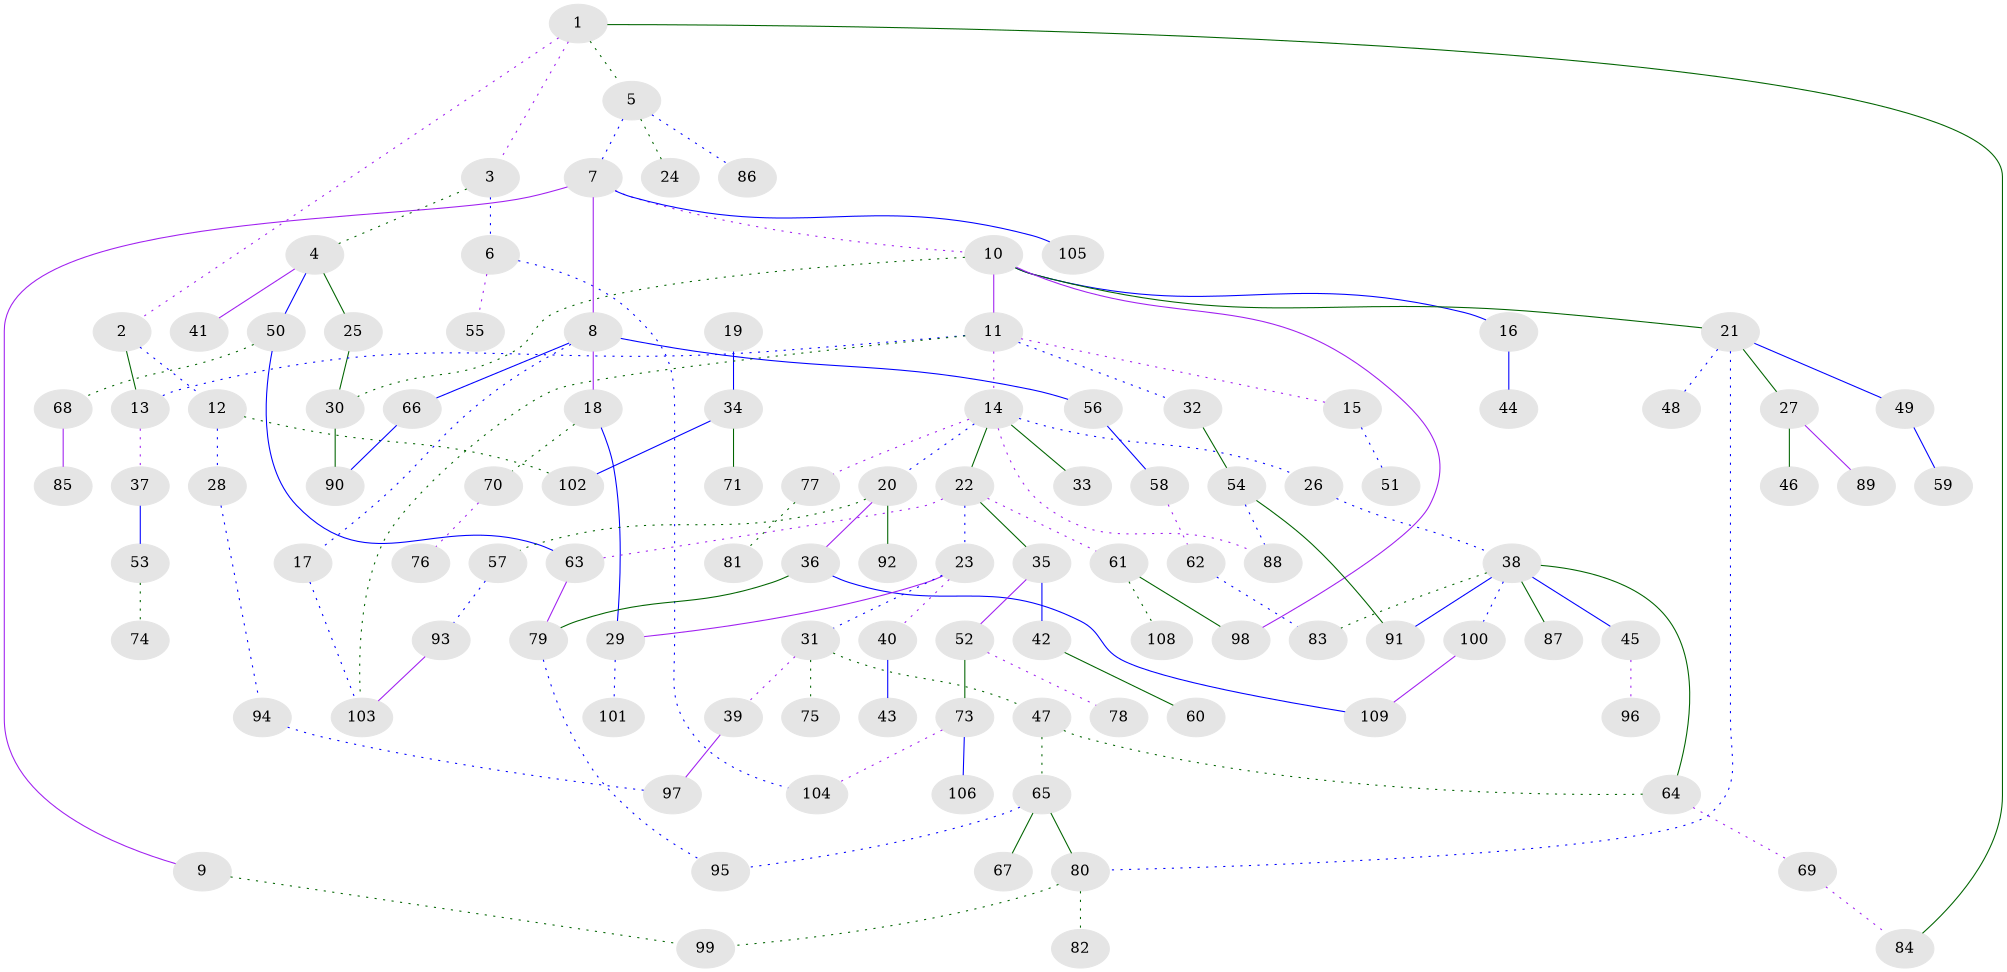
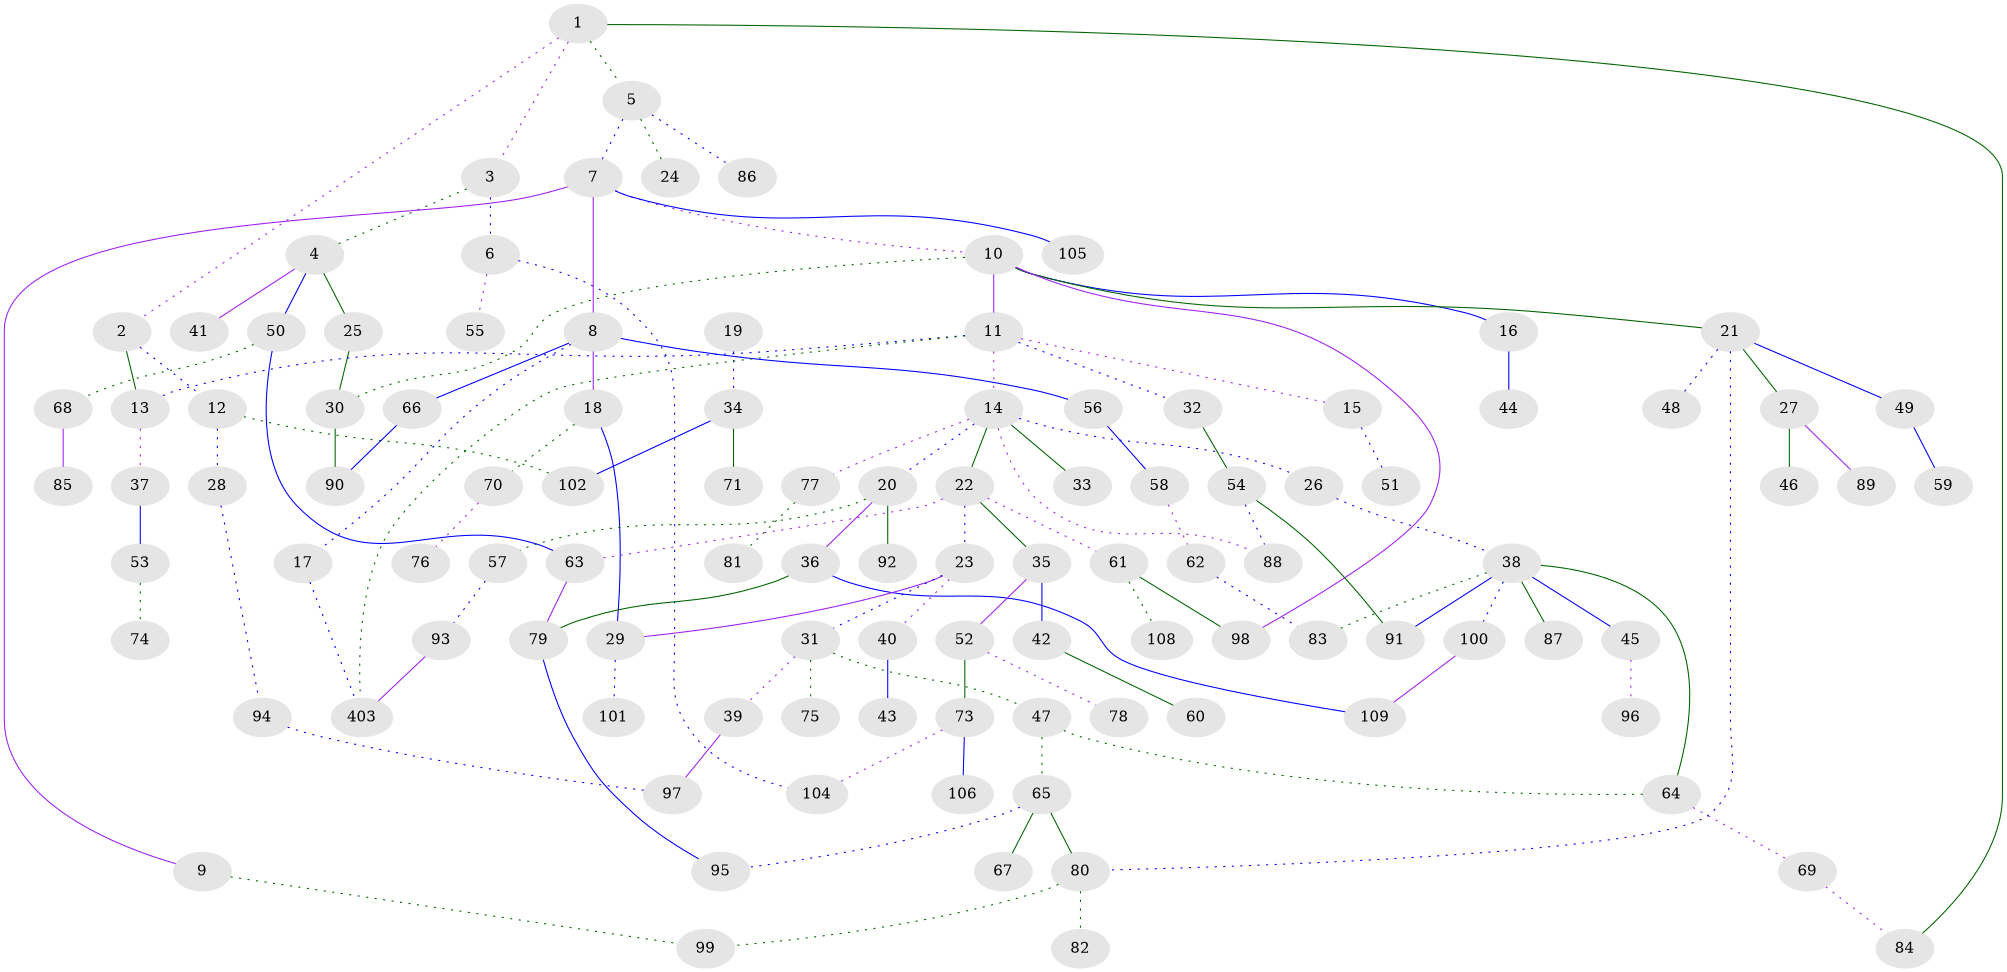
edge "19" -- "34": style solid -> dotted
node "103": label "103" -> "403"
edge "79" -- "95": style dotted -> solid
